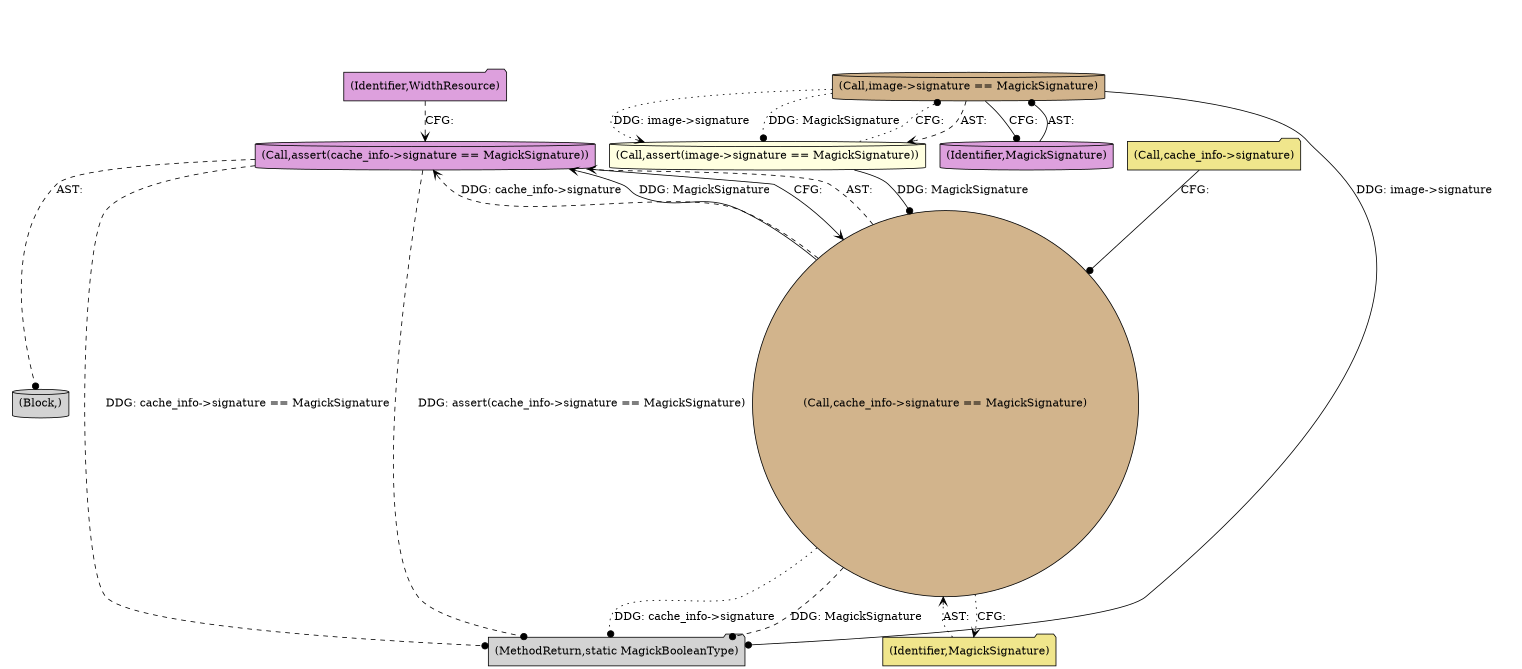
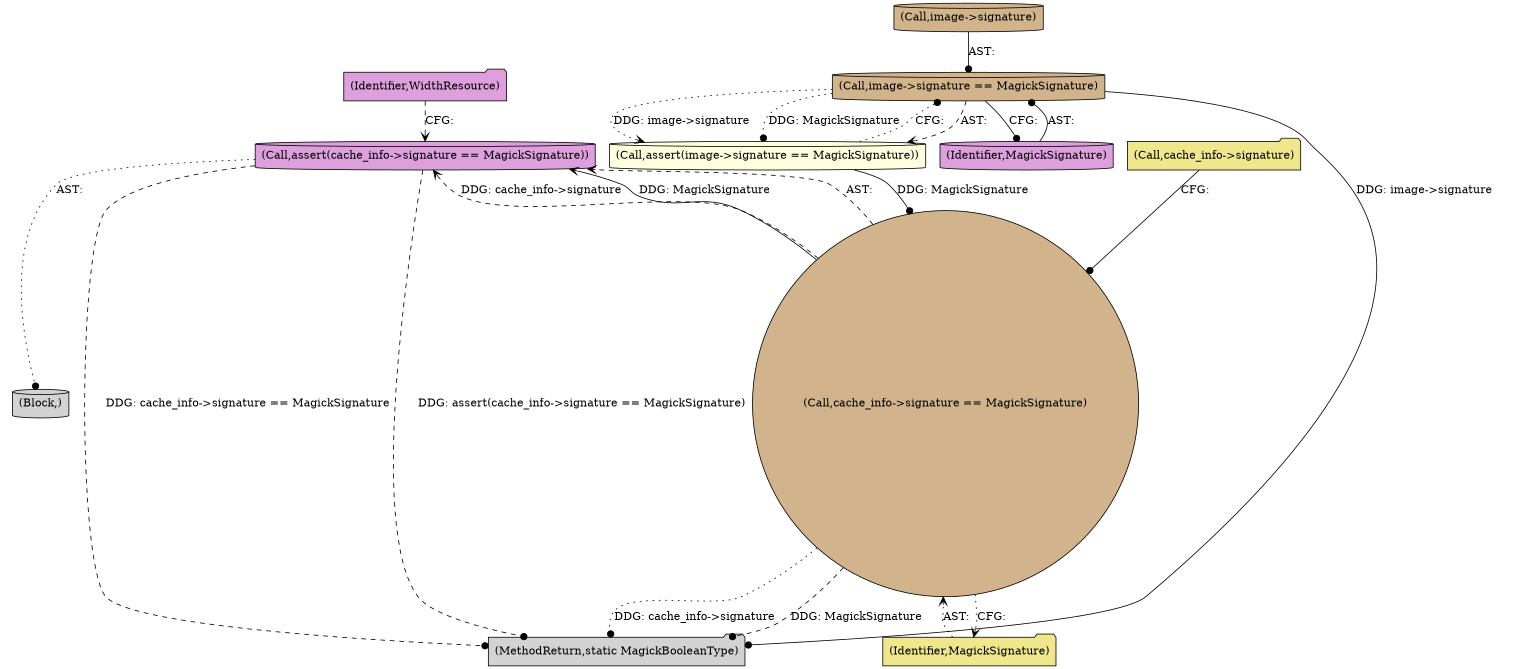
node "(Call,image->signature)": added
edge "(Call,assert(cache_info->signature == MagickSignature))" -> "(Call,cache_info->signature == MagickSignature)": removed, label "CFG:"
edge "(Call,assert(cache_info->signature == MagickSignature))" -> "(Block,)": style dashed -> dotted
